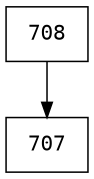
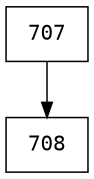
edge "708" -> "707": reversed
